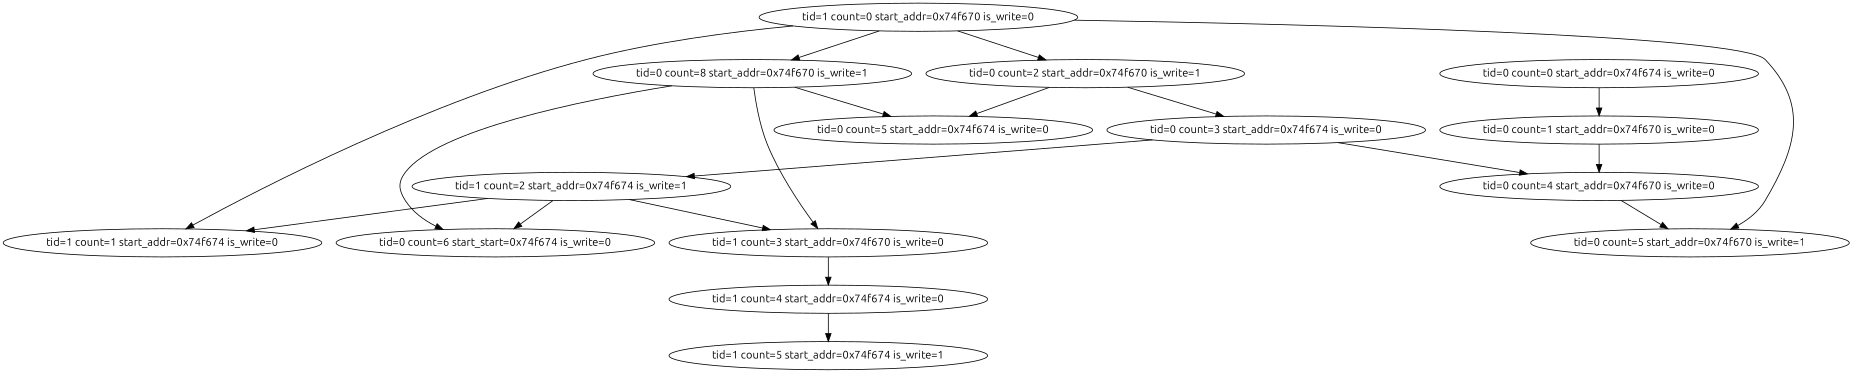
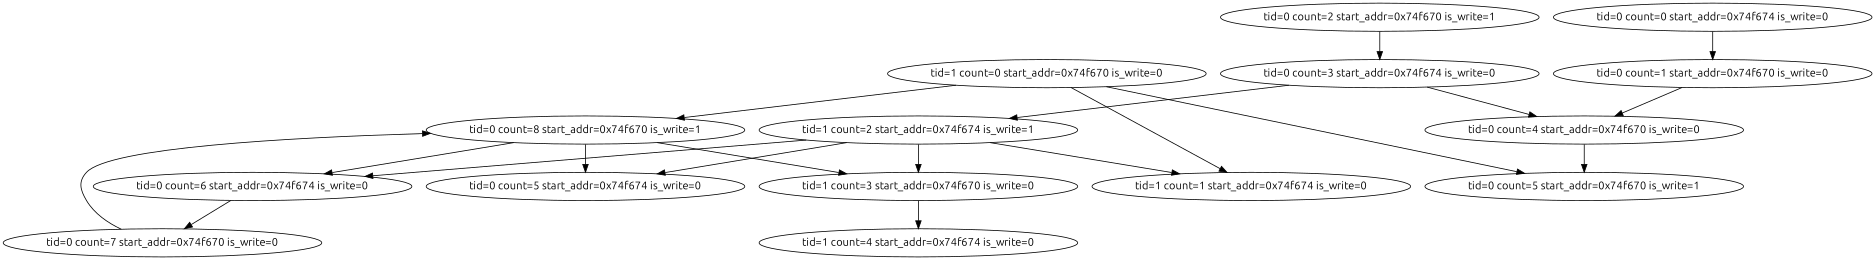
edge "tid=1 count=0 start_addr=0x74f670 is_write=0" -> "tid=0 count=2 start_addr=0x74f670 is_write=1": removed
edge "tid=0 count=2 start_addr=0x74f670 is_write=1" -> "tid=0 count=5 start_addr=0x74f674 is_write=0": now "tid=1 count=2 start_addr=0x74f674 is_write=1" -> "tid=0 count=5 start_addr=0x74f674 is_write=0"
node "tid=0 count=7 start_addr=0x74f670 is_write=0": added
node "tid=0 count=6 start_start=0x74f674 is_write=0": label "tid=0 count=6 start_start=0x74f674 is_write=0" -> "tid=0 count=6 start_addr=0x74f674 is_write=0"
node "tid=1 count=5 start_addr=0x74f674 is_write=1": removed
